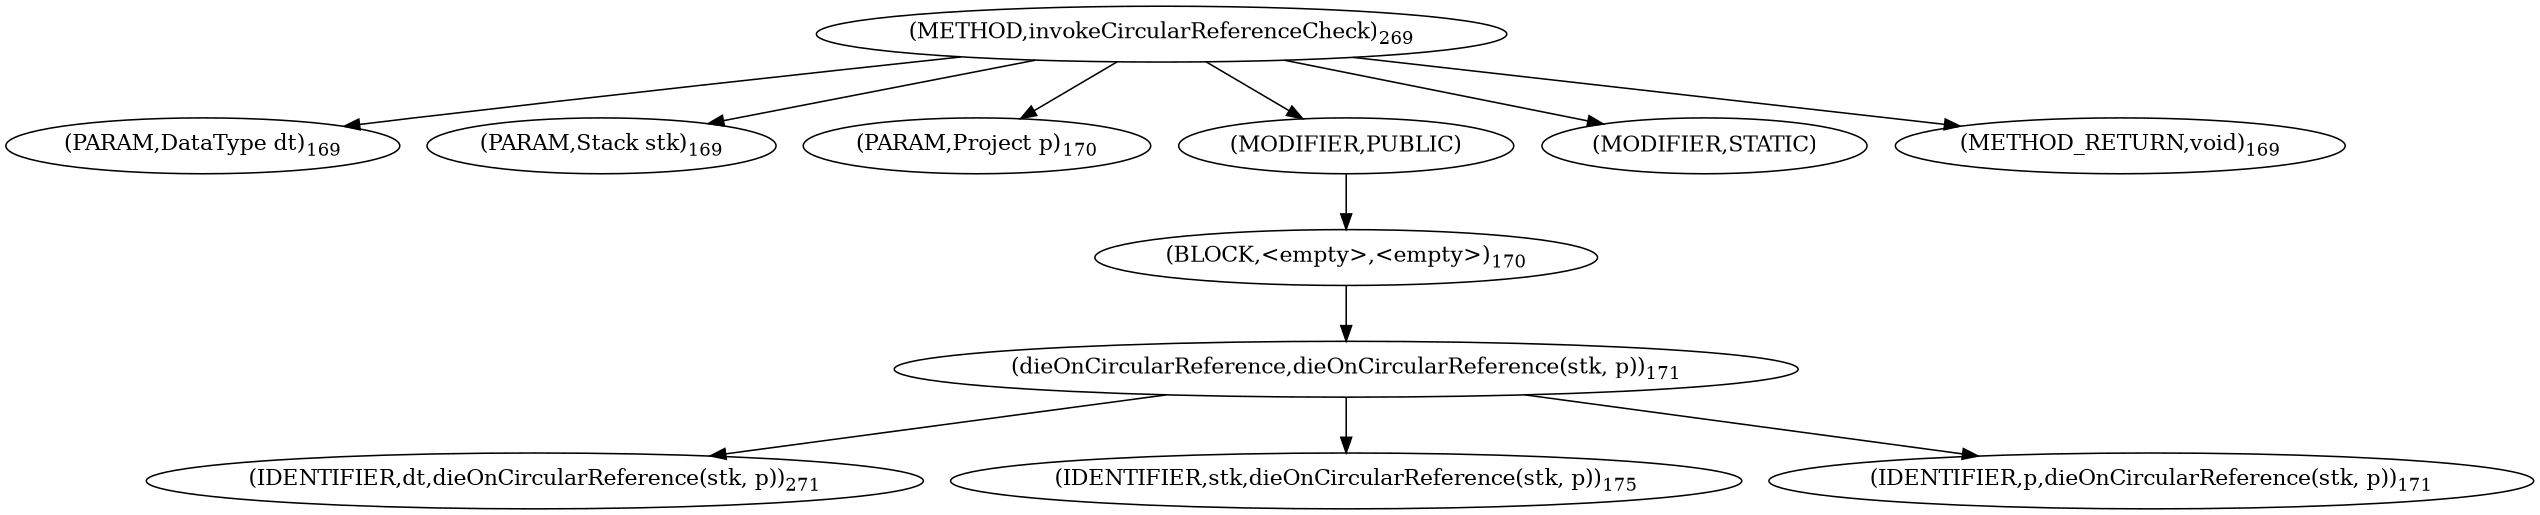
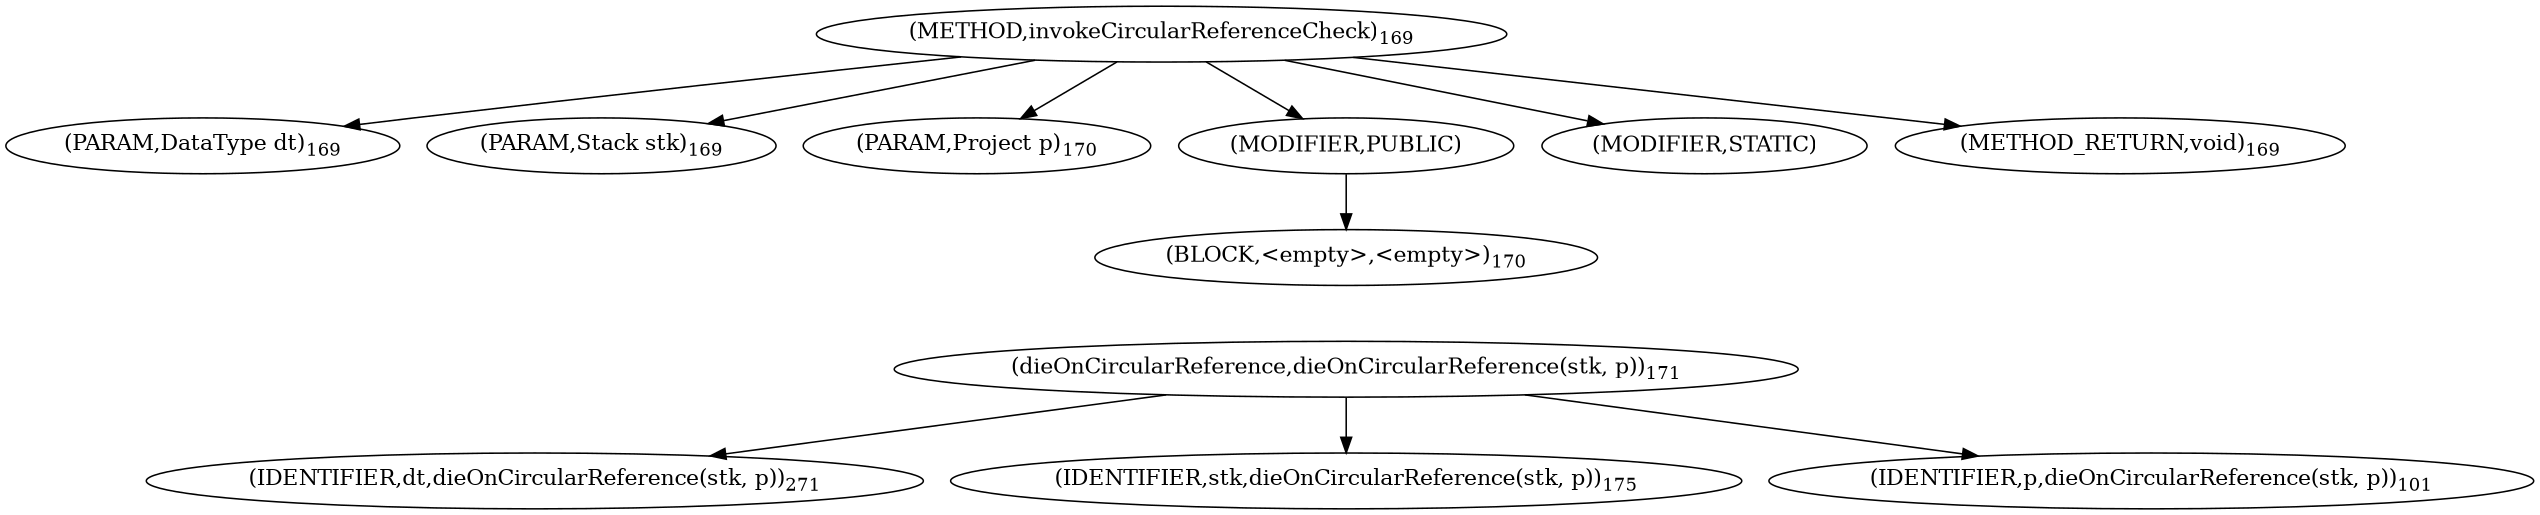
node "(METHOD,invokeCircularReferenceCheck)": text "269" -> "169"
edge "(BLOCK,<empty>,<empty>)" -> "(dieOnCircularReference,dieOnCircularReference(stk, p))": removed
node "(IDENTIFIER,p,dieOnCircularReference(stk, p))": text "171" -> "101"
